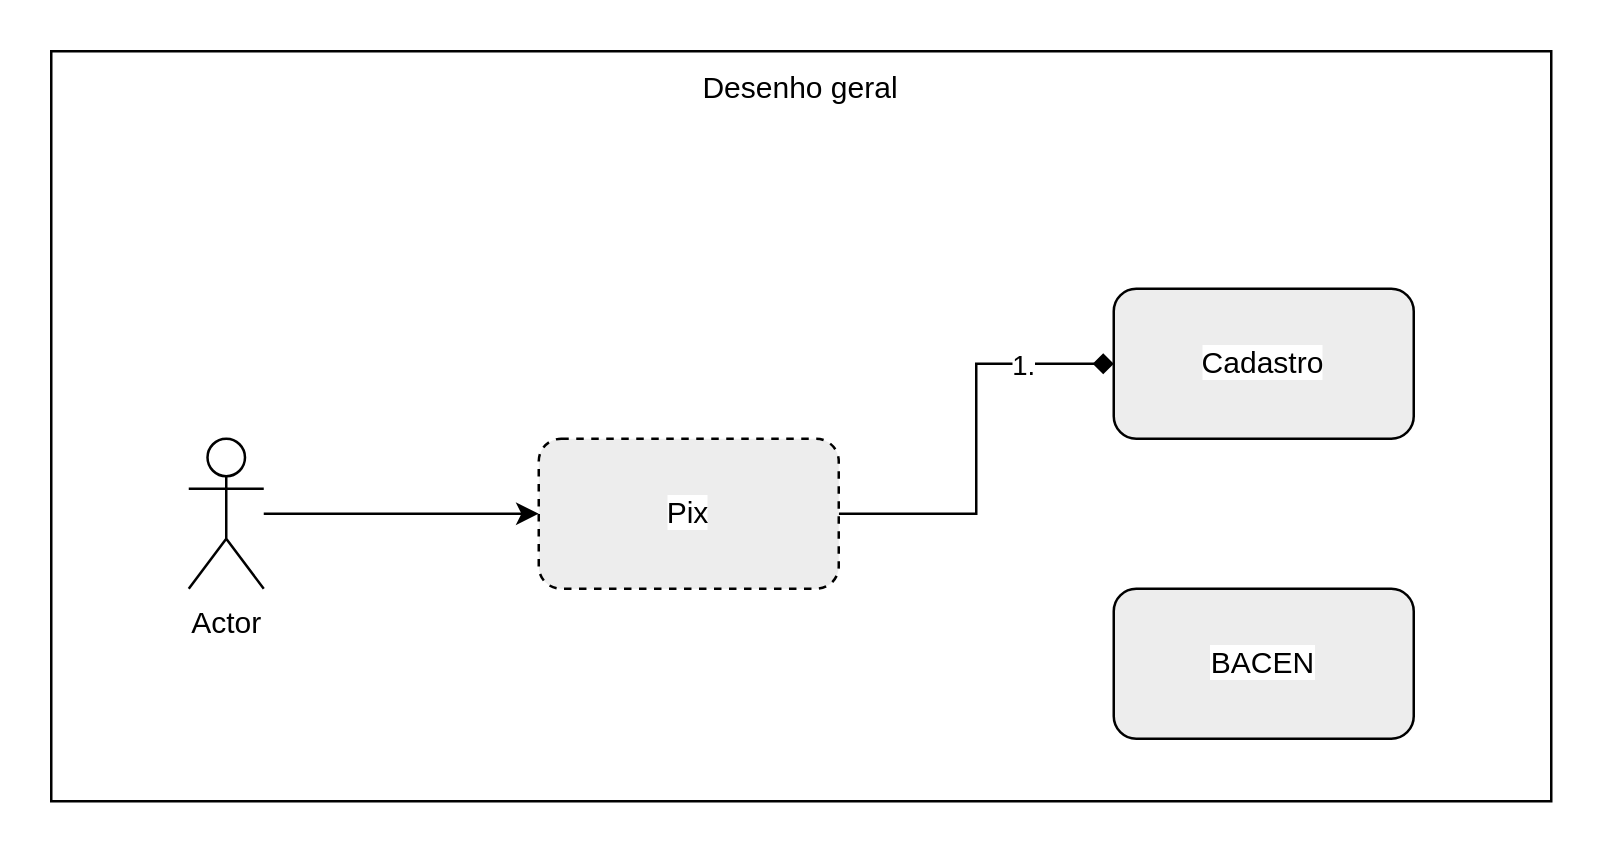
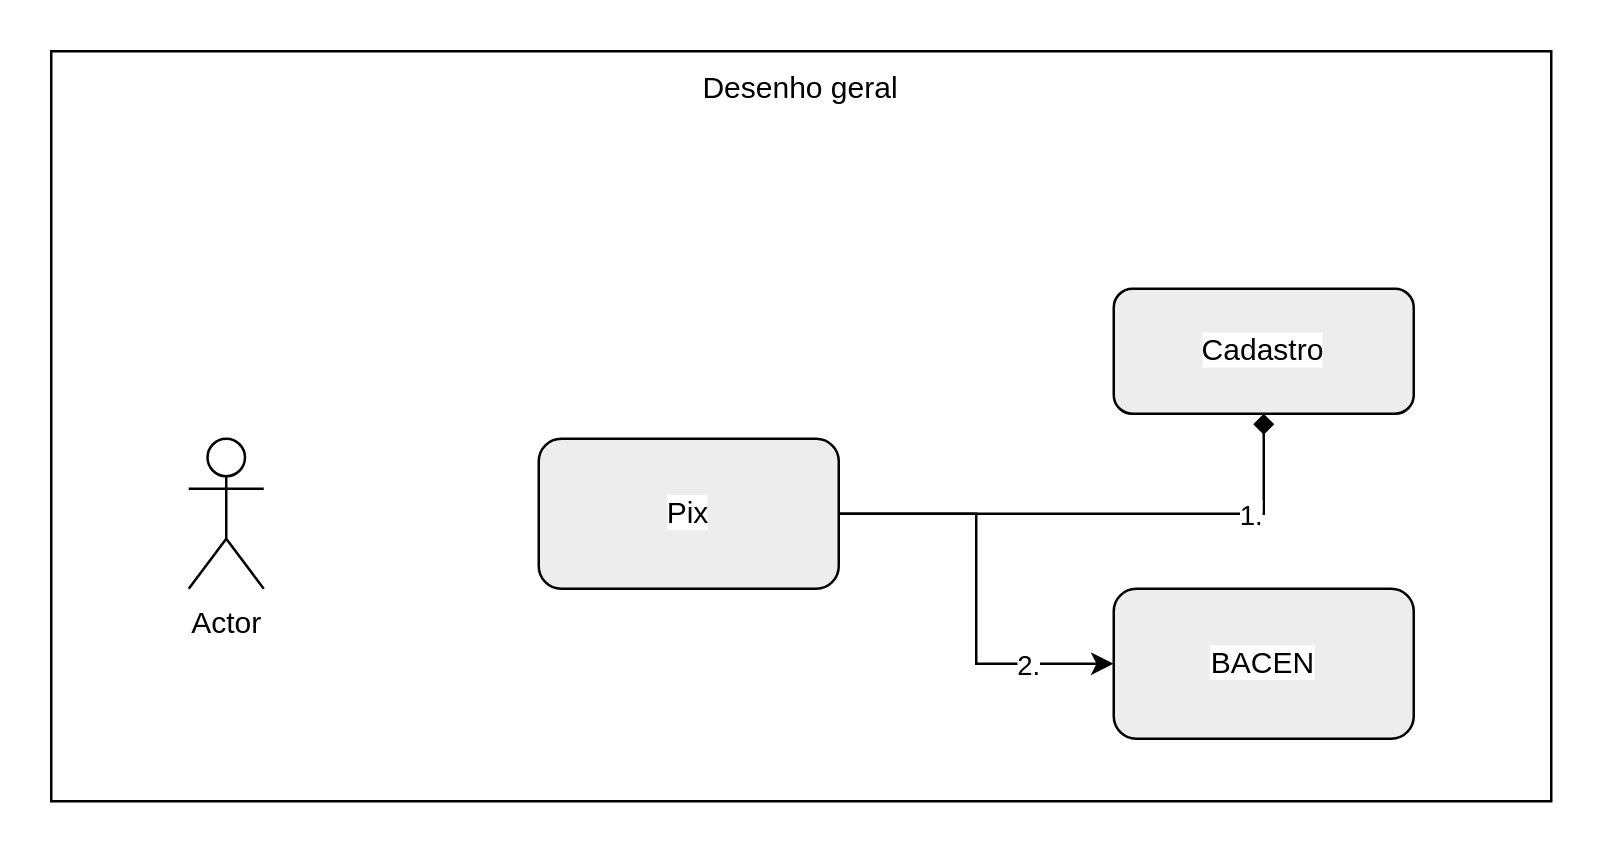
node "Cadastro": size 300x150 -> 300x125
edge "Actor" -> "Pix": removed
node "Pix": style dashed -> solid
edge "Pix" -> "BACEN": added, label "2."
